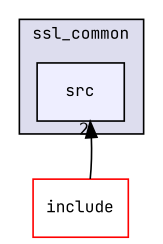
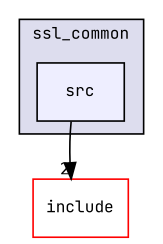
edge "include" -> "src": reversed
